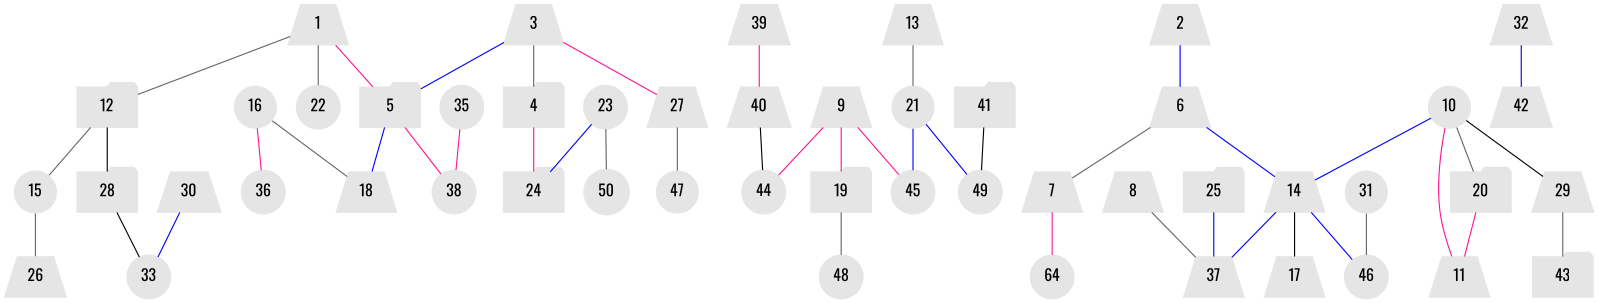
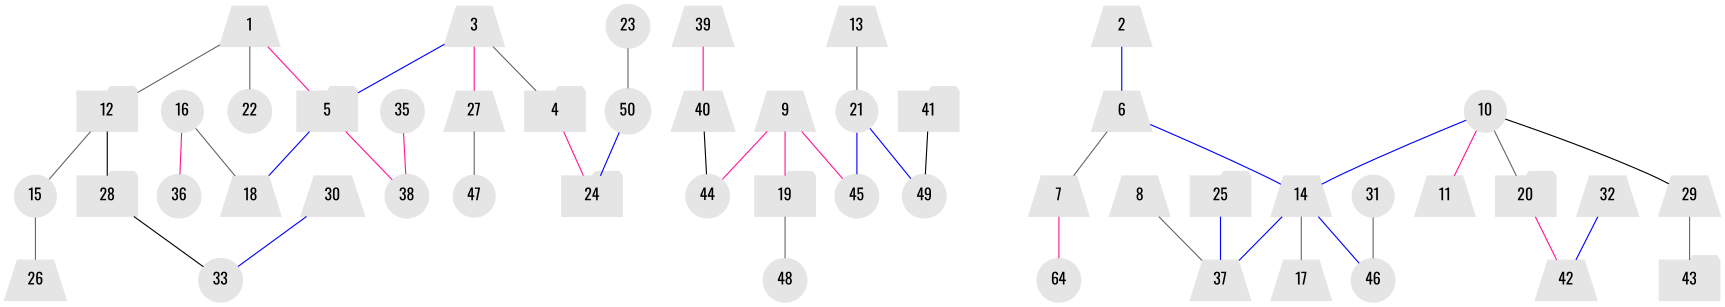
edge "23" -- "24": now "50" -- "24"
edge "14" -- "17": color black -> gray40
edge "20" -- "11": now "20" -- "42"
